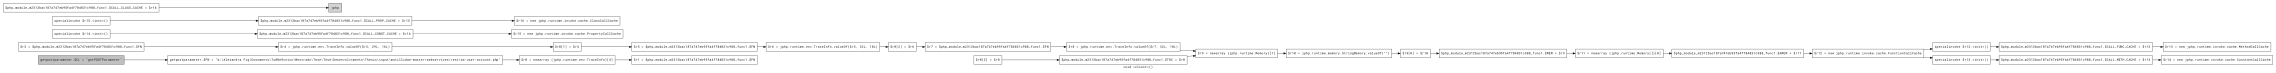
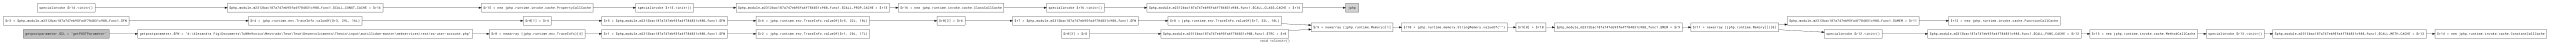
edge "$r15 = new jphp.runtime.invoke.cache.PropertyCallCache" -> "specialinvoke $r15.<init>()": added
node "specialinvoke $r16.<init>()": added
node "$r2 = jphp.runtime.env.TraceInfo.valueOf($r1, 28L, 17L)": added
edge "$r12 = new jphp.runtime.invoke.cache.FunctionCallCache" -> "specialinvoke $r12.<init>()": now "$r11 = newarray (jphp.runtime.Memory[])[0]" -> "specialinvoke $r12.<init>()"
edge "$r12 = new jphp.runtime.invoke.cache.FunctionCallCache" -> "specialinvoke $r13.<init>()": now "$r13 = new jphp.runtime.invoke.cache.MethodCallCache" -> "specialinvoke $r13.<init>()"
